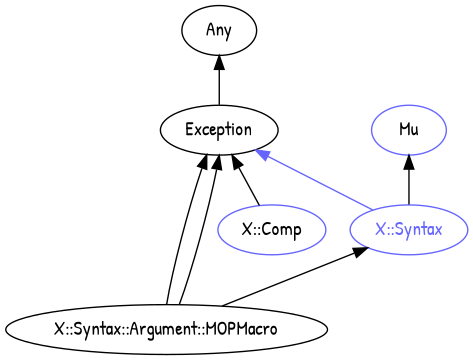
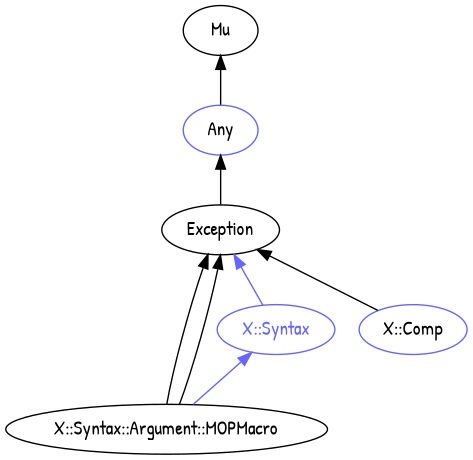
node "Any": color #000000 -> #6666ff
node "Mu": color #6666ff -> #000000
edge "X::Syntax" -> "Mu": now "Any" -> "Mu"
edge "X::Syntax::Argument::MOPMacro" -> "X::Syntax": color #000000 -> #6666ff
